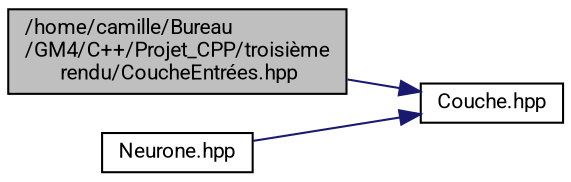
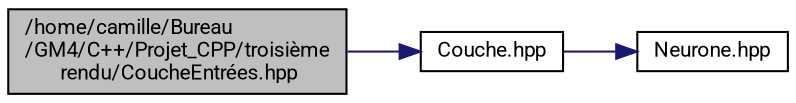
edge "Neurone.hpp" -> "Couche.hpp": reversed
